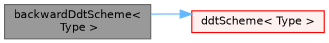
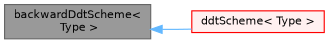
edge "backwardDdtScheme< Type >" -> "ddtScheme< Type >": reversed
